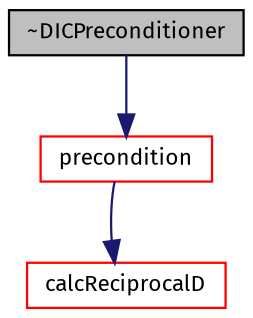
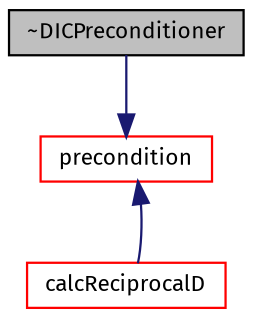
edge "precondition" -> "calcReciprocalD": reversed
